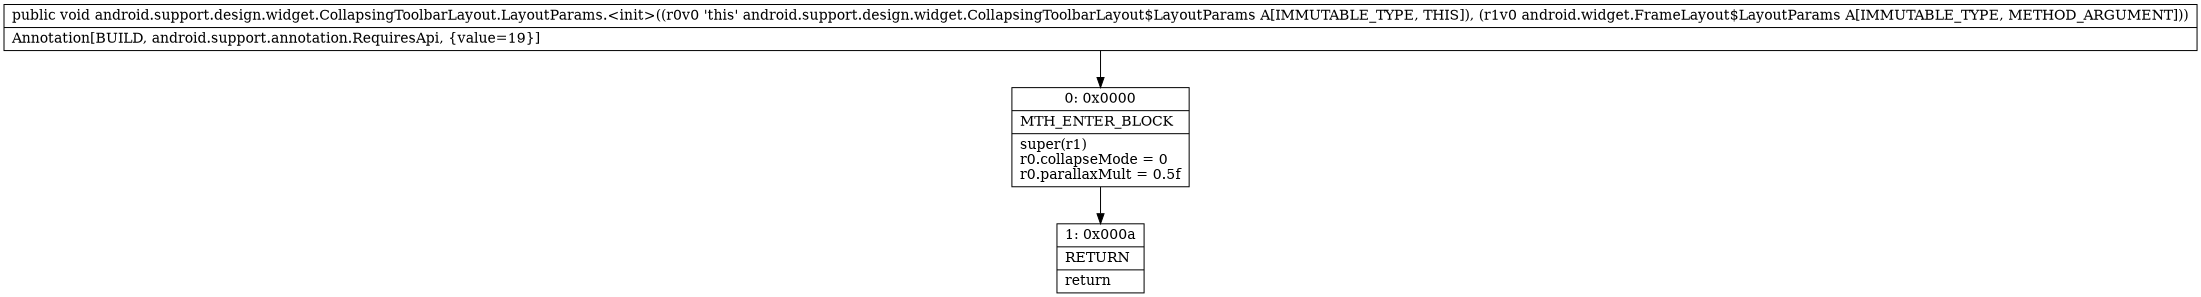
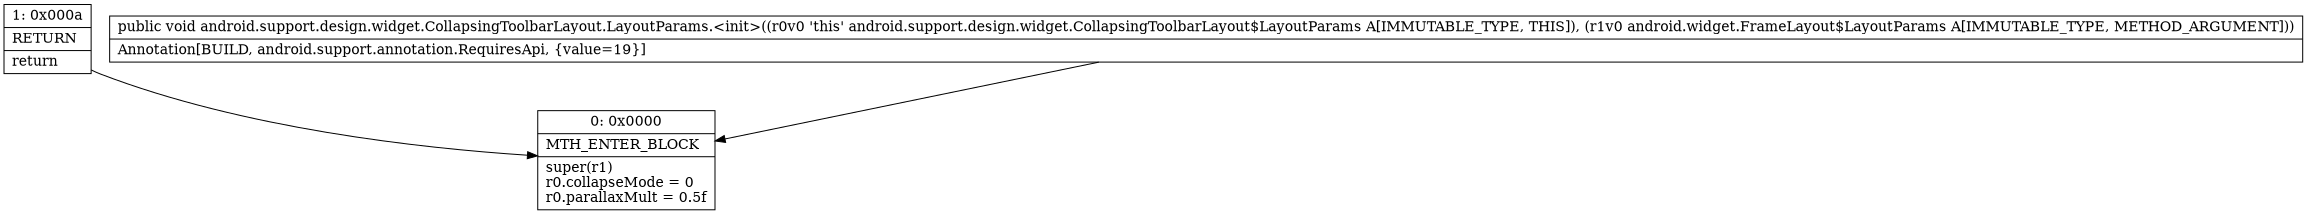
edge "0: 0x0000" -> "1: 0x000a": reversed
